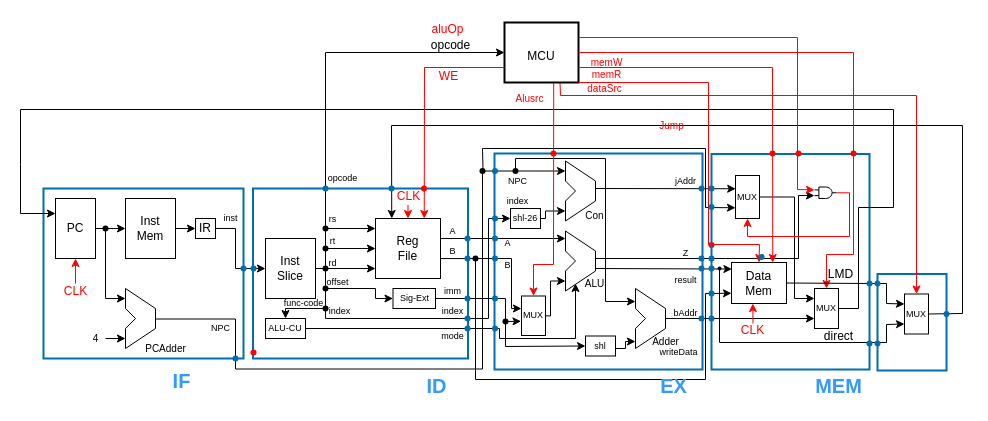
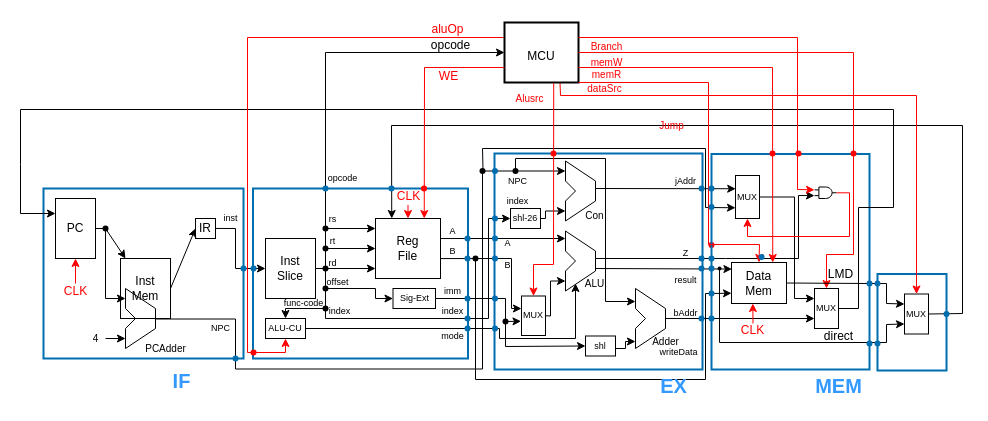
node "Branch": added
edge "MCU" -> "ALU-CU": added
node "Inst Mem": moved (151, 229) -> (146, 289)
node "ID": removed
